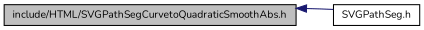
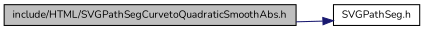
edge "SVGPathSeg.h" -> "include/HTML/SVGPathSegCurvetoQuadraticSmoothAbs.h": reversed
